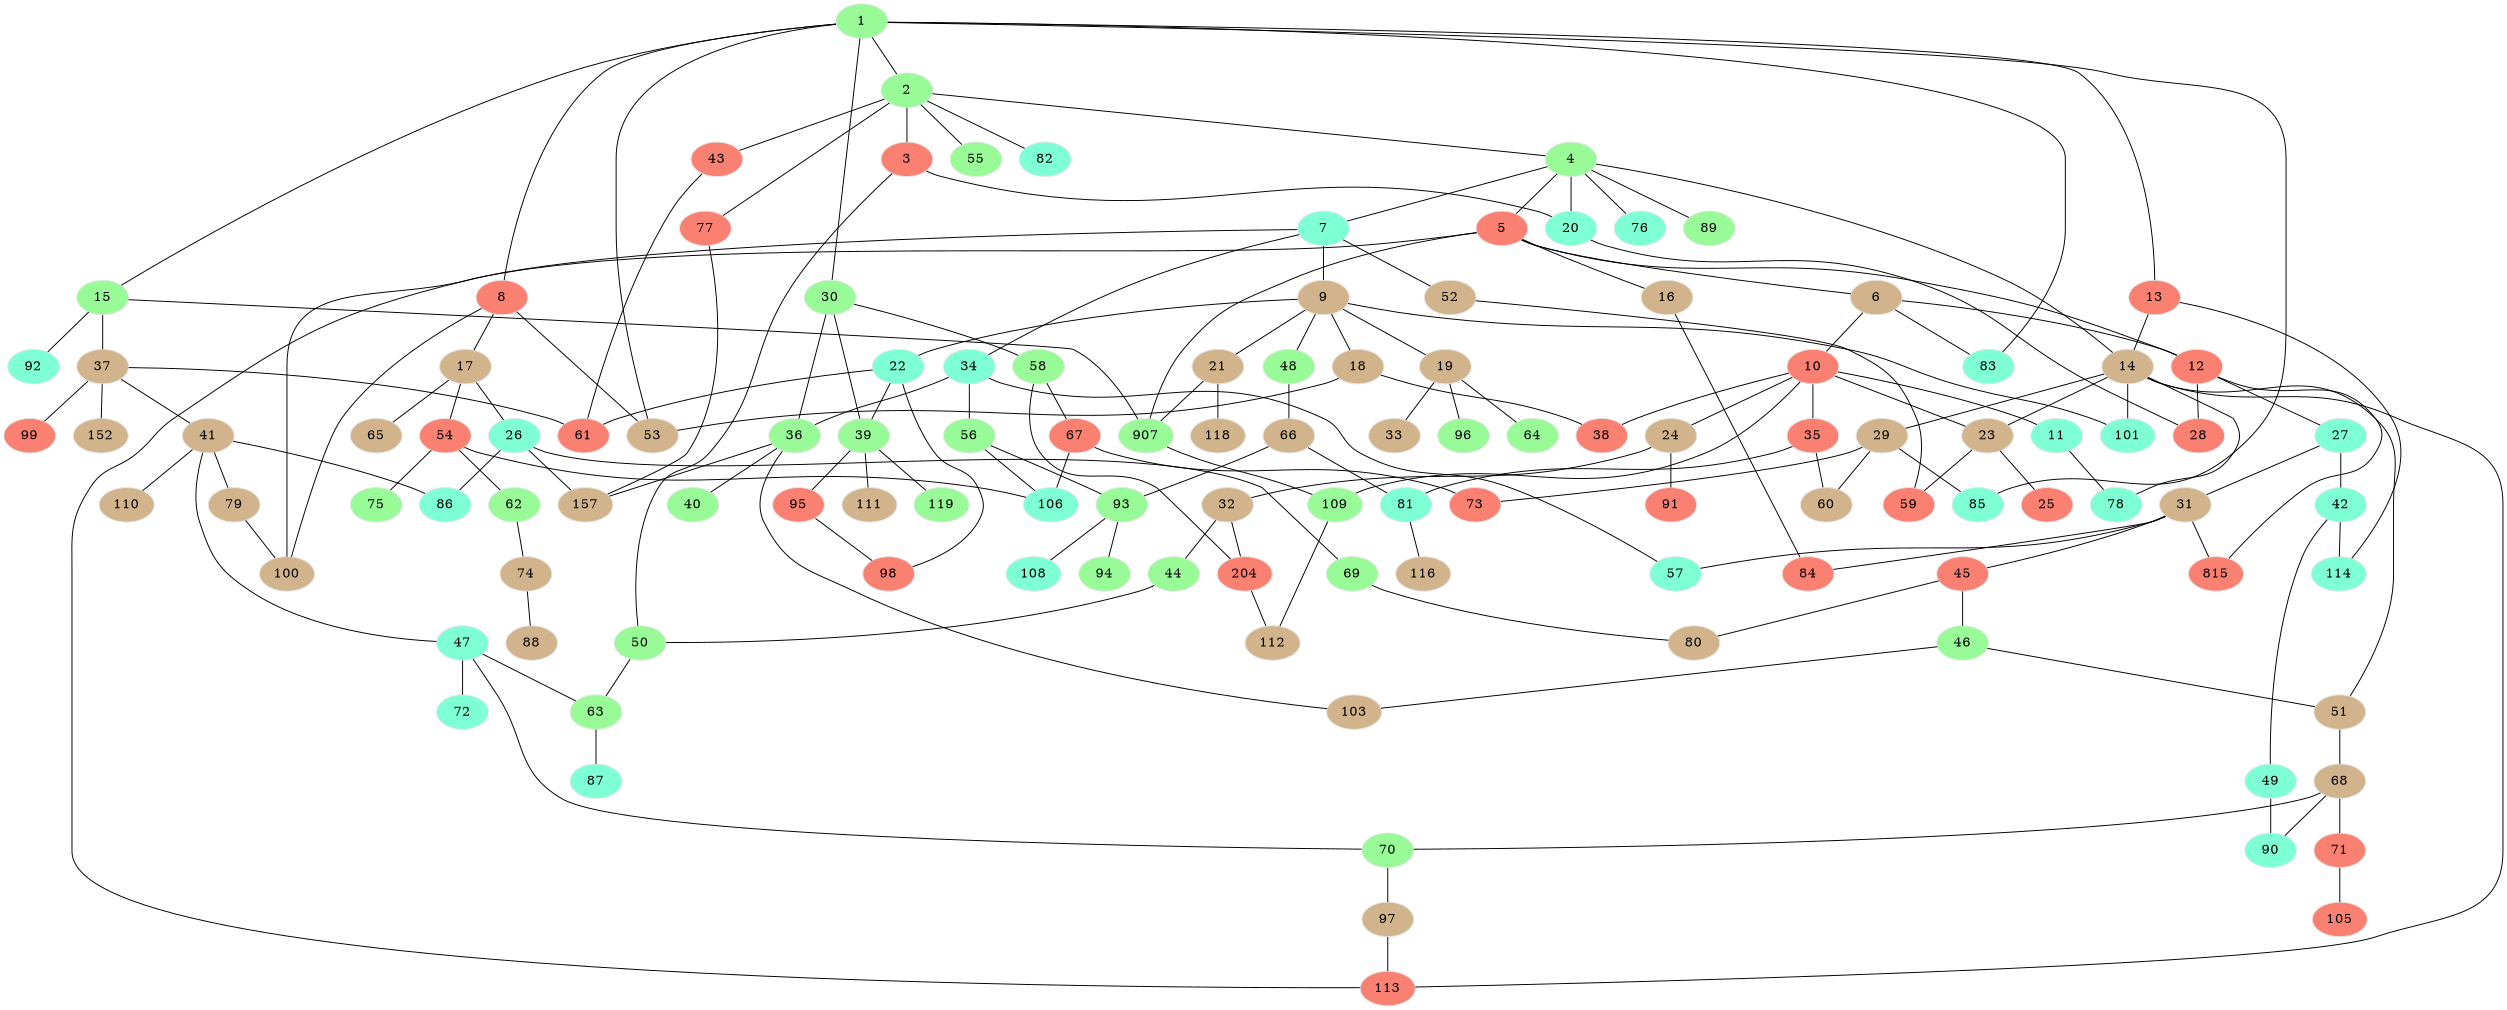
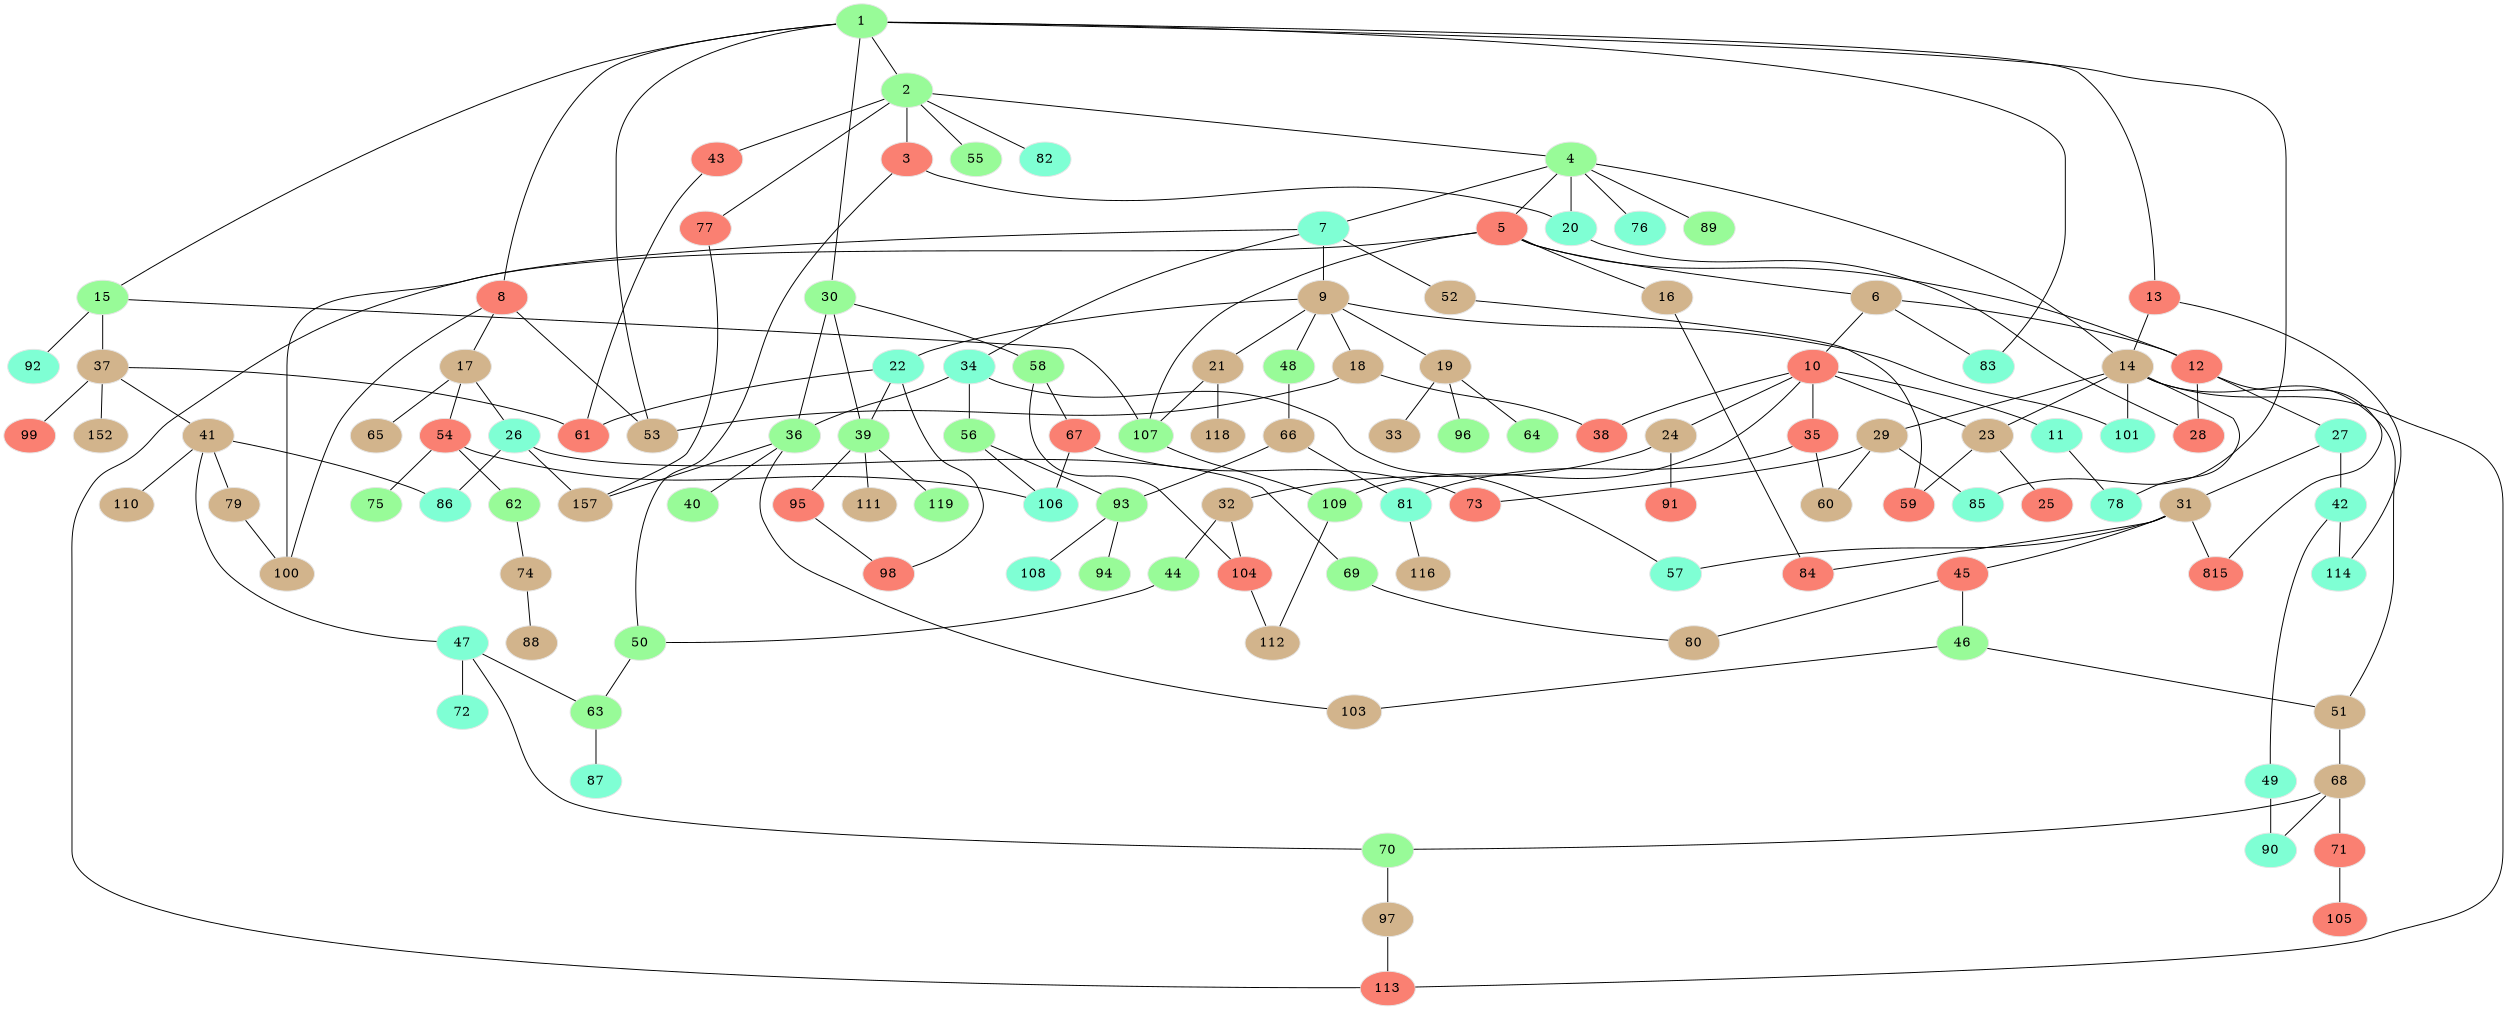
node "907": label "907" -> "107"
node "204": label "204" -> "104"
